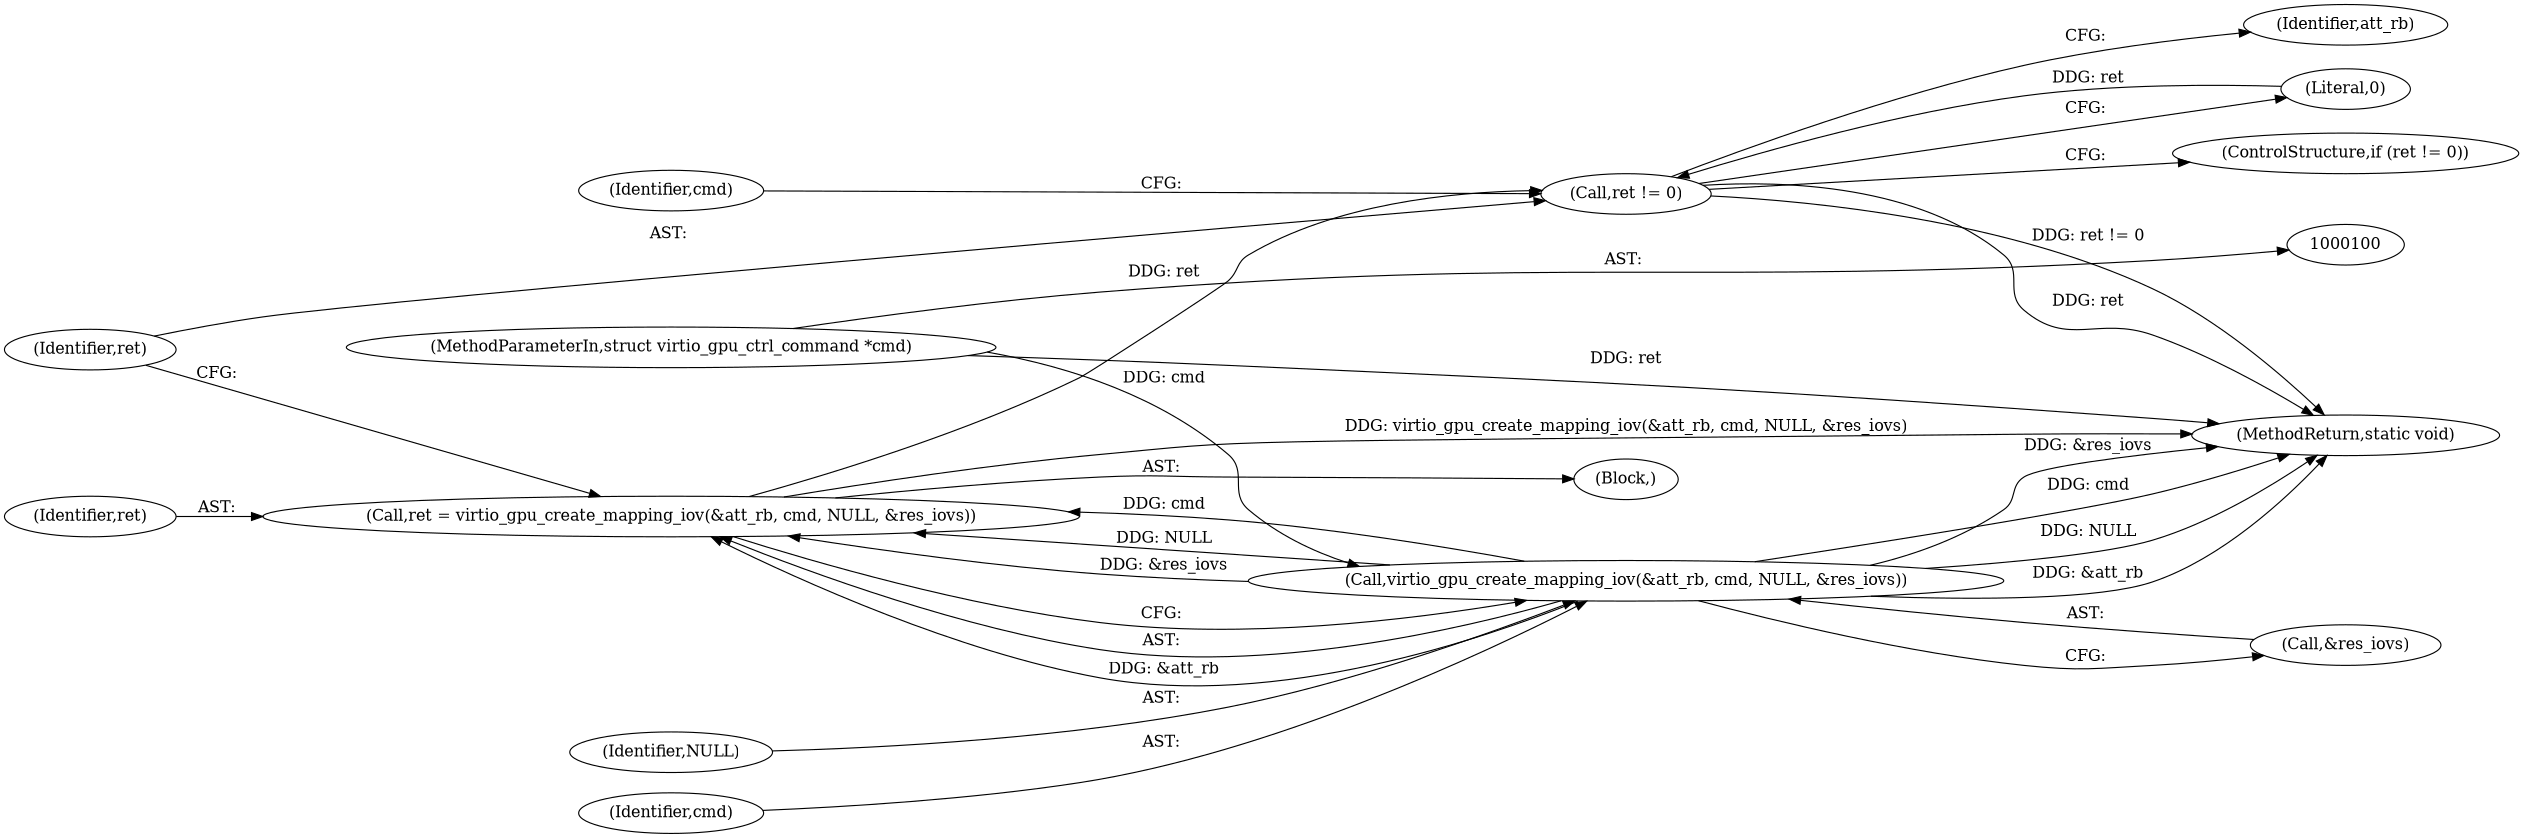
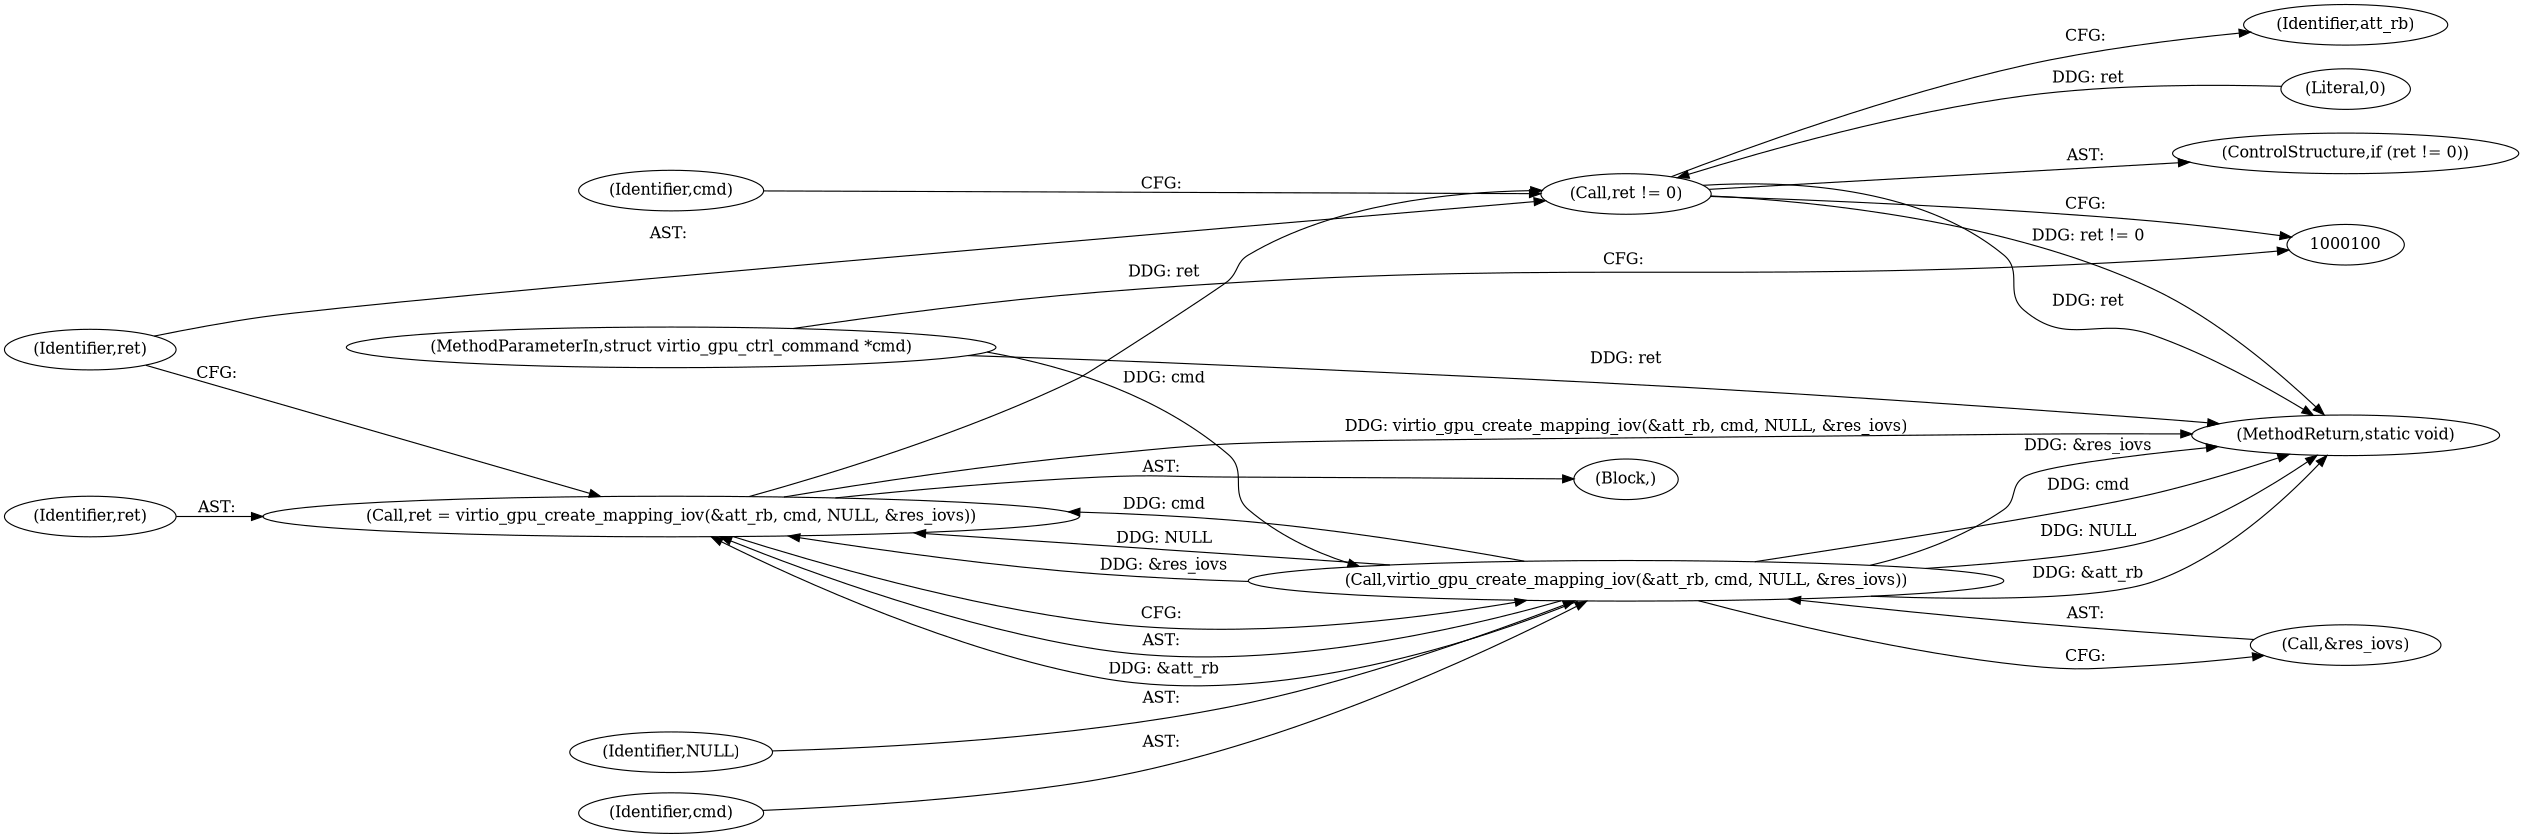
edge "(Call,ret != 0)" -> "(Literal,0)": now "(Call,ret != 0)" -> "1000100"
edge "(Call,ret != 0)" -> "(ControlStructure,if (ret != 0))": label "CFG: " -> "AST: "
edge "(MethodParameterIn,struct virtio_gpu_ctrl_command *cmd)" -> "1000100": label "AST: " -> "CFG: "
